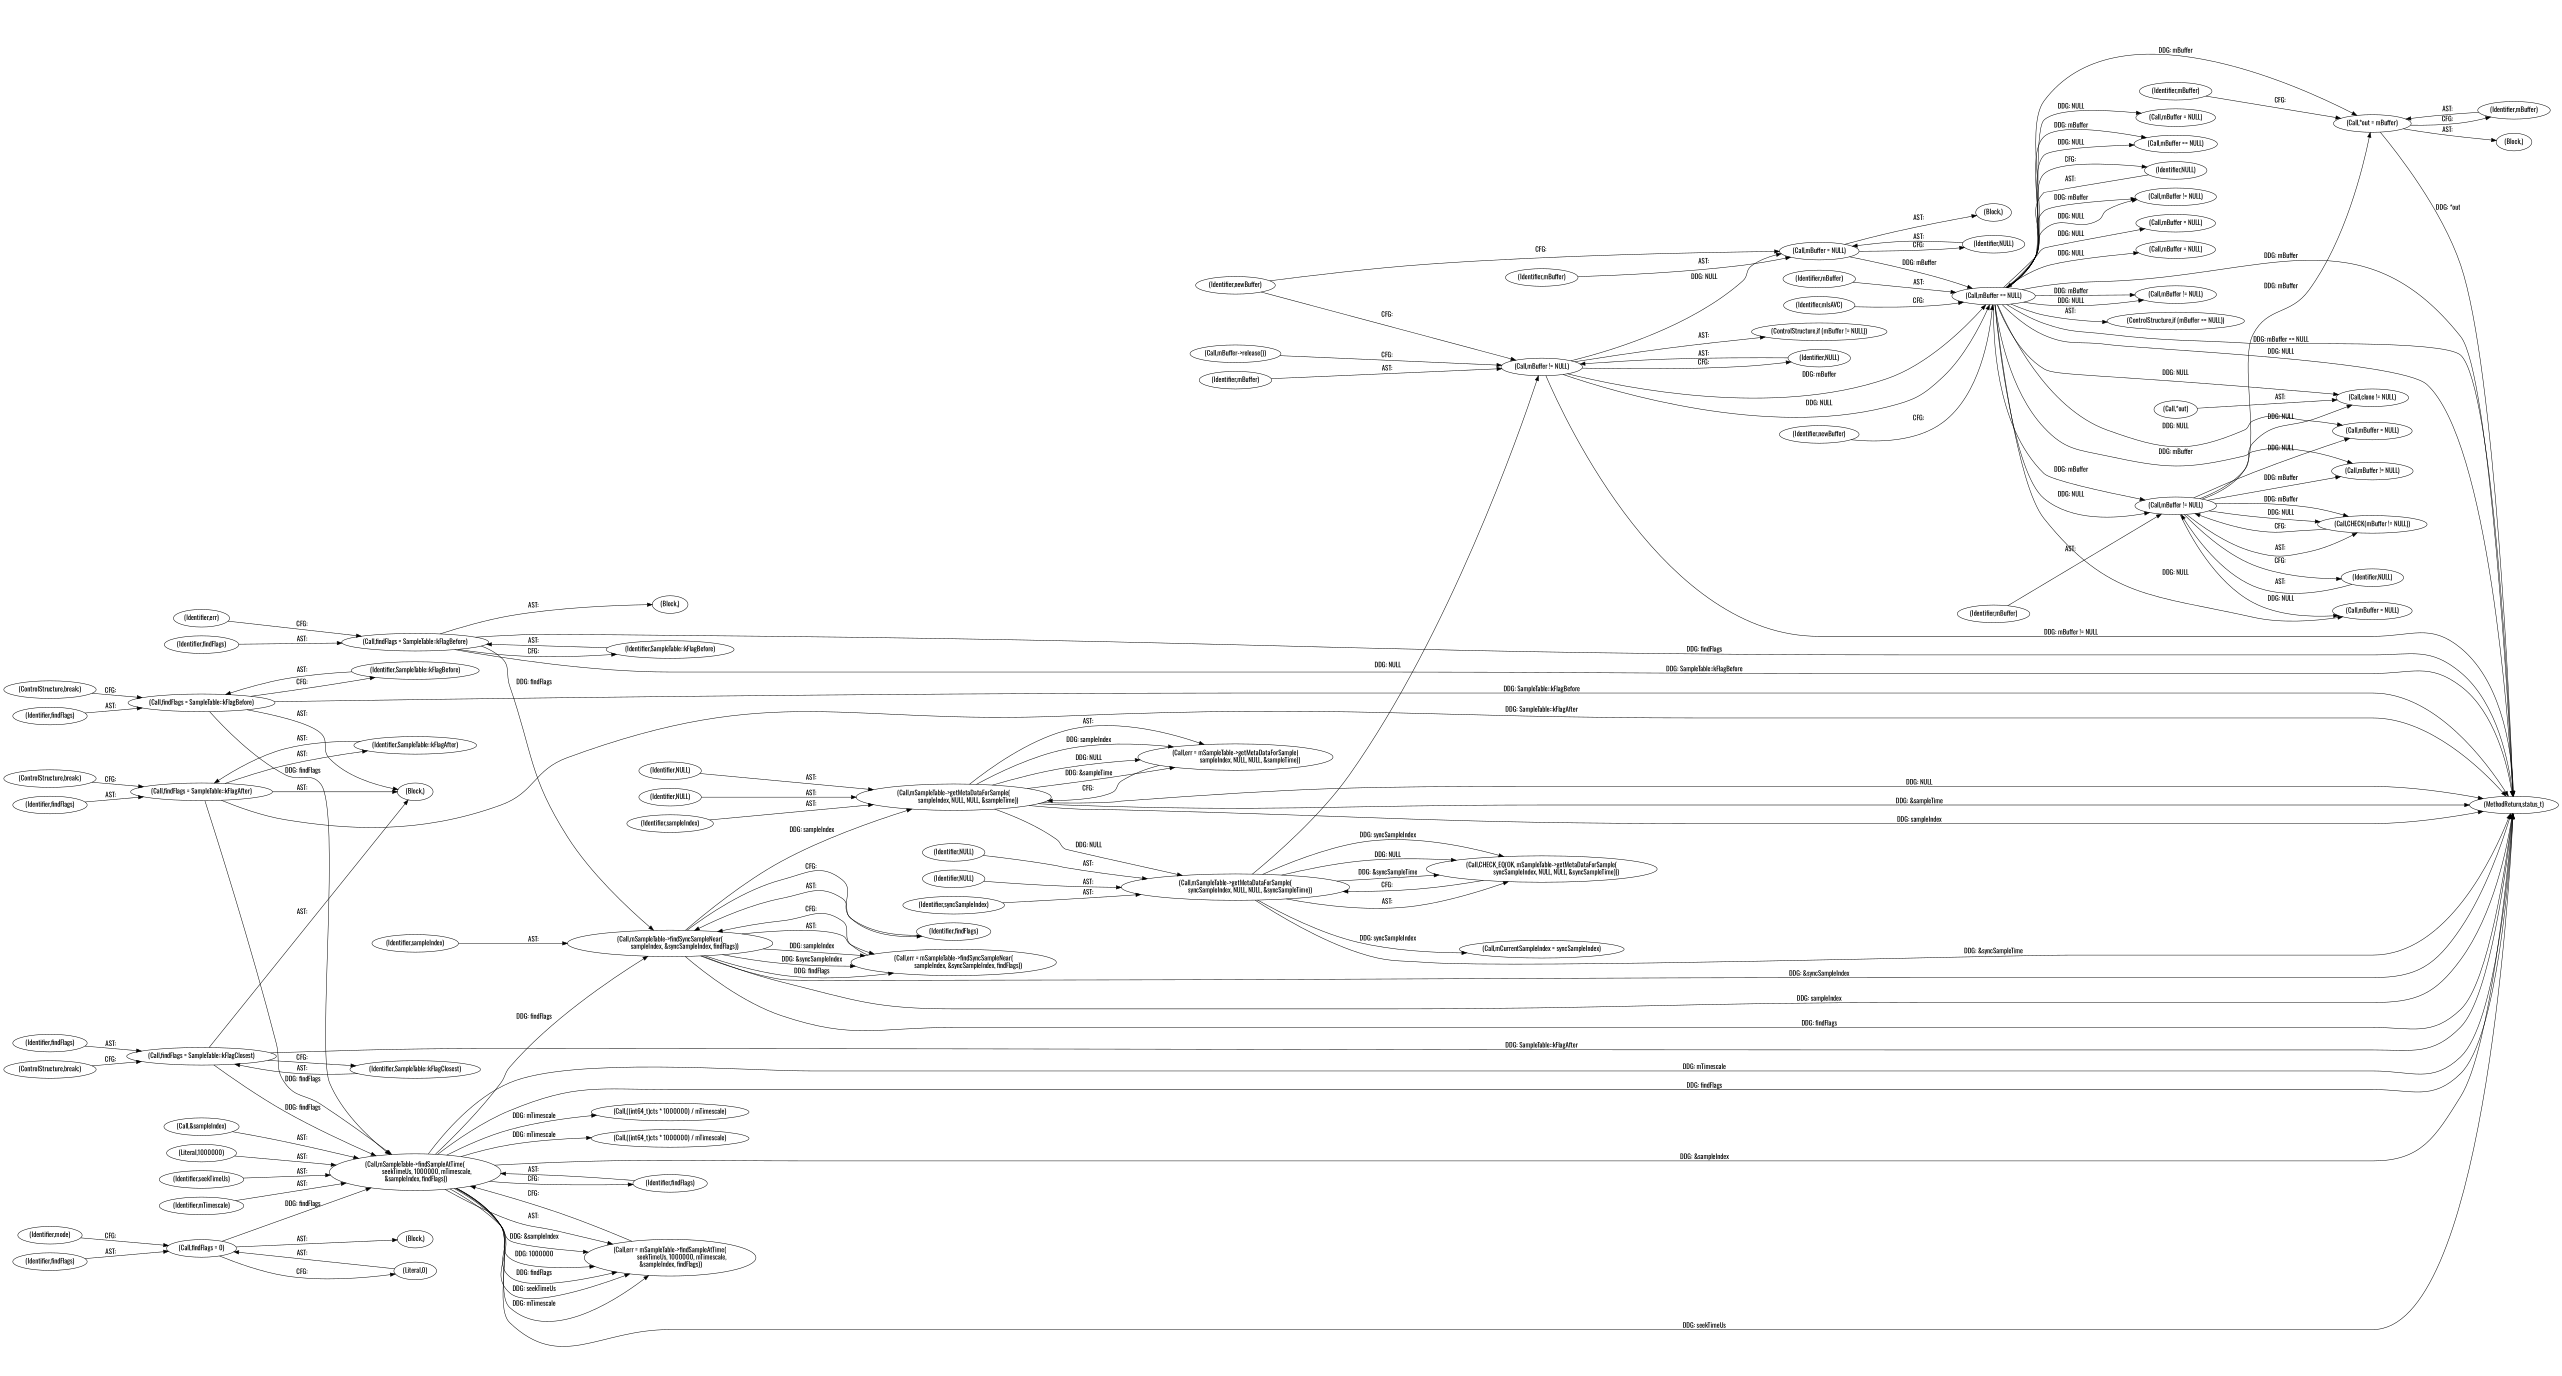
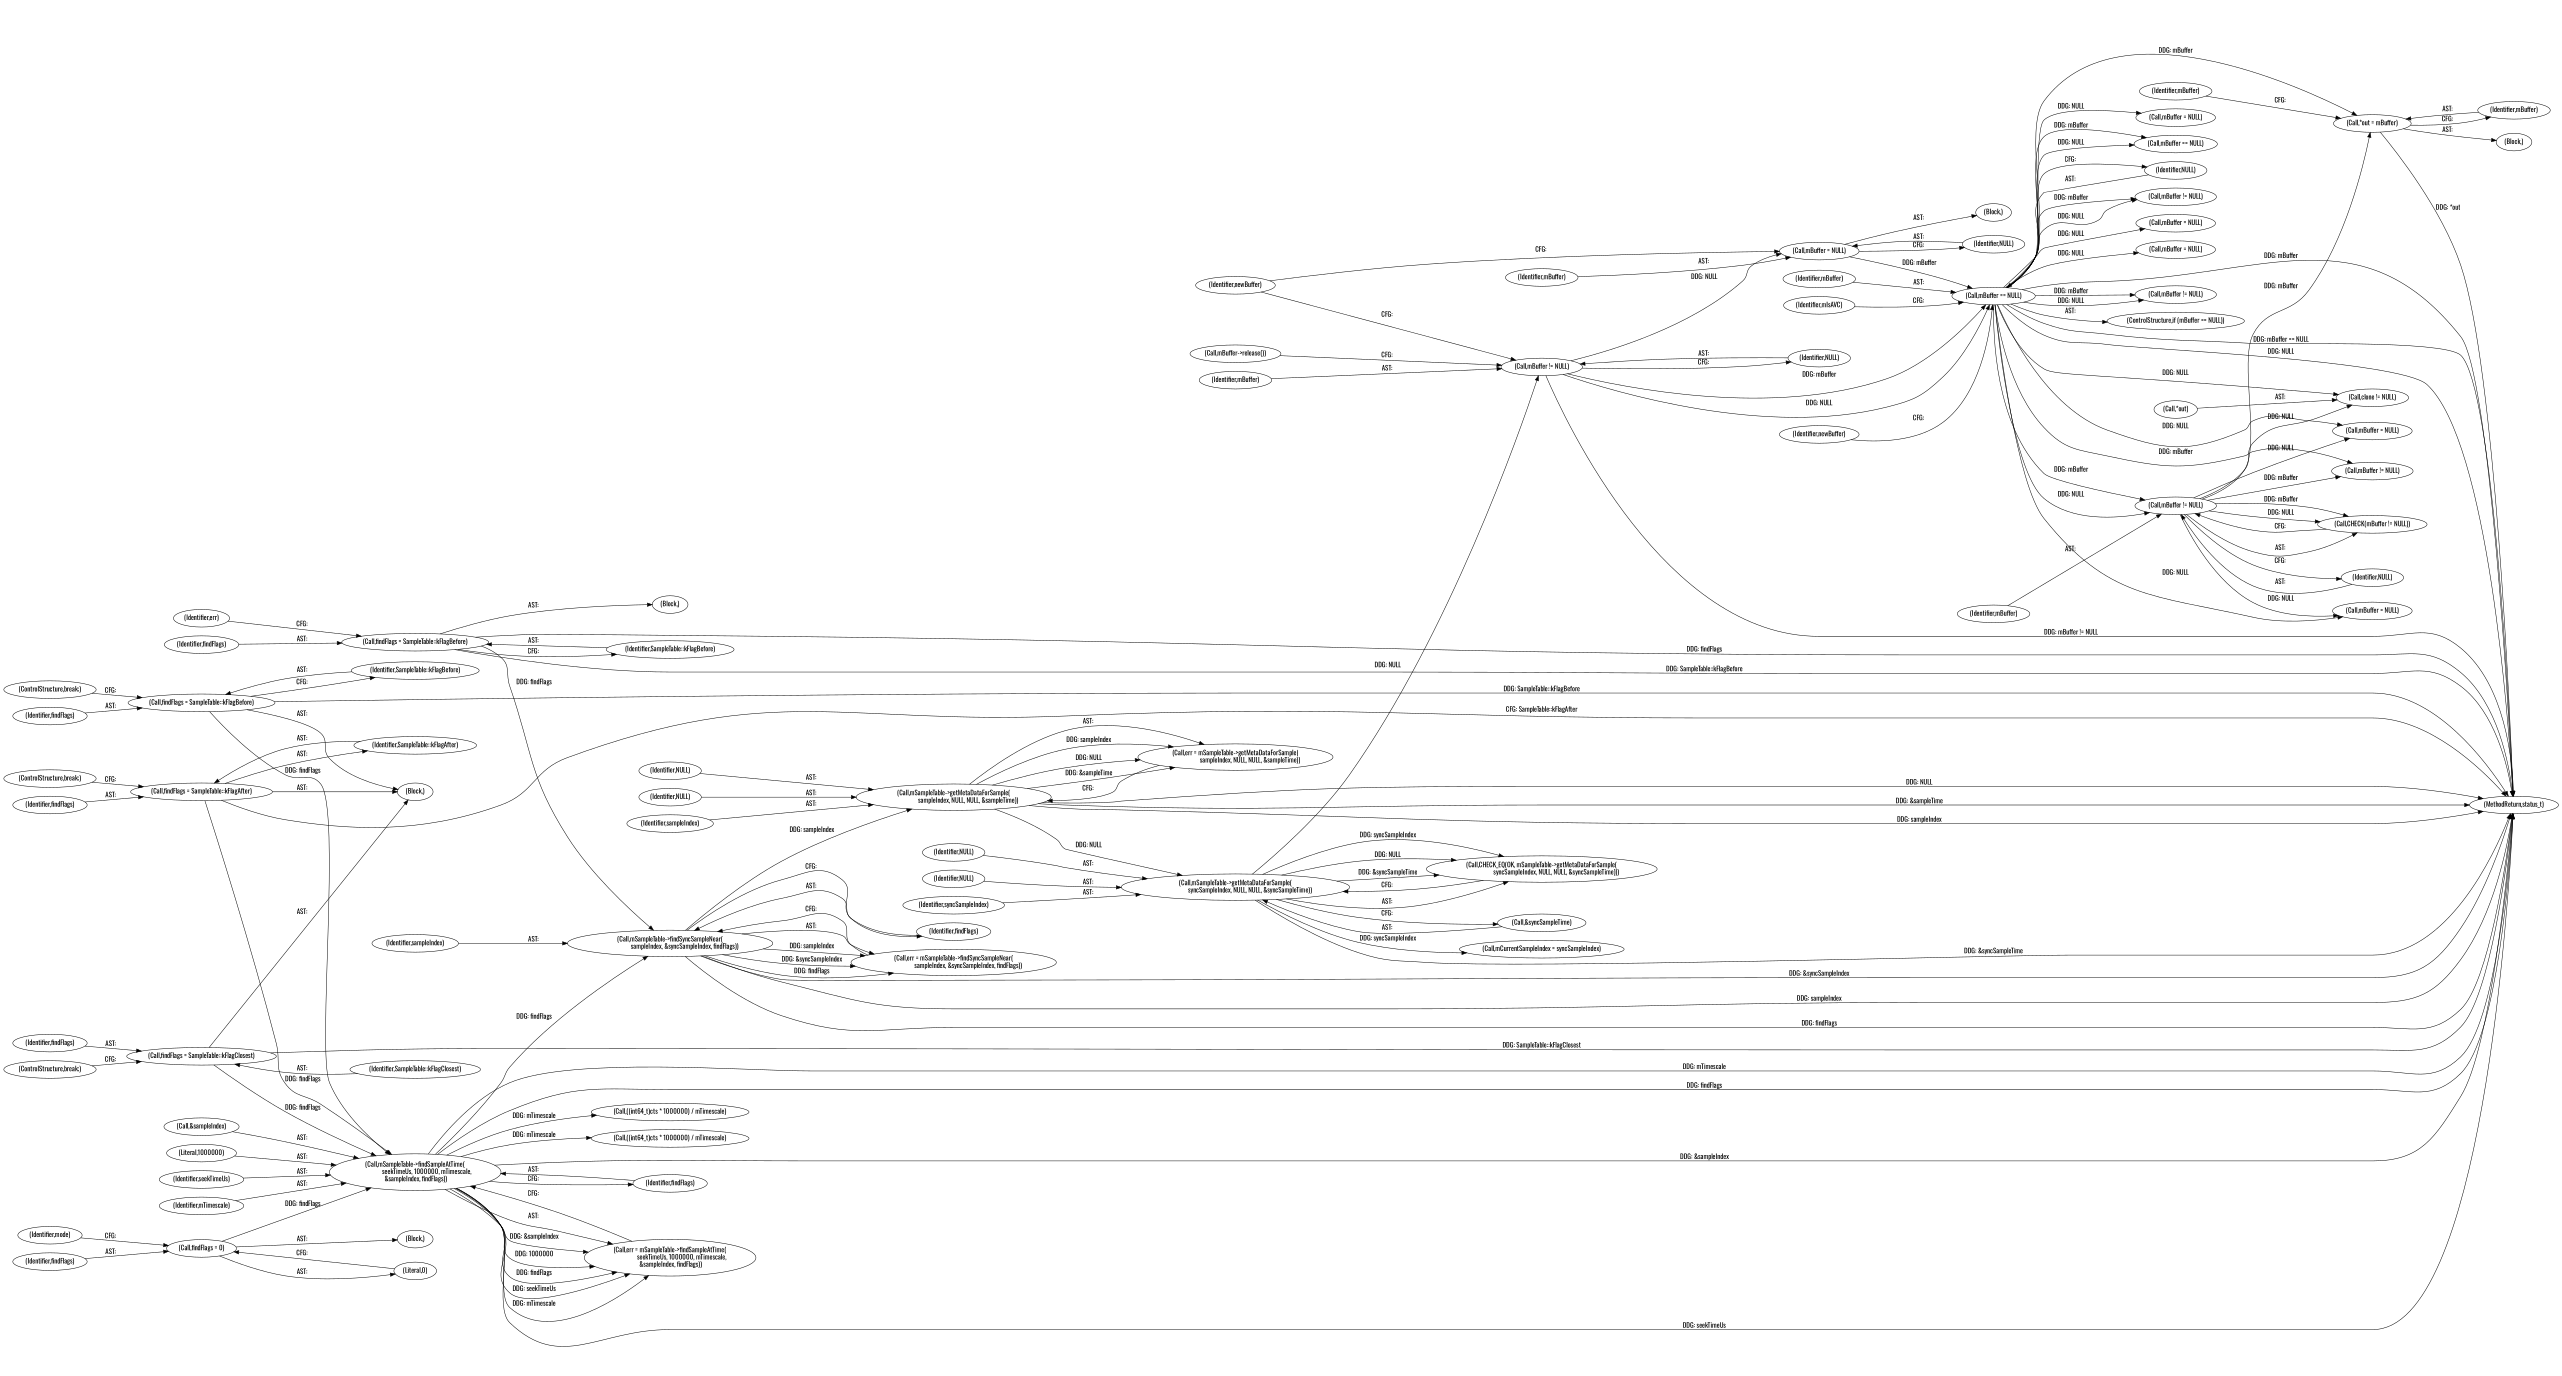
node "(ControlStructure,if (mBuffer != NULL))": removed
edge "(Call,findFlags = SampleTable::kFlagAfter)" -> "(MethodReturn,status_t)": label "DDG: SampleTable::kFlagAfter" -> "CFG: SampleTable::kFlagAfter"
node "(Call,&syncSampleTime)": added
edge "(Call,findFlags = SampleTable::kFlagClosest)" -> "(MethodReturn,status_t)": label "DDG: SampleTable::kFlagAfter" -> "DDG: SampleTable::kFlagClosest"
edge "(Call,findFlags = SampleTable::kFlagClosest)" -> "(Identifier,SampleTable::kFlagClosest)": removed, label "CFG:"
edge "(Literal,0)" -> "(Call,findFlags = 0)": label "AST: " -> "CFG: "
edge "(Call,findFlags = 0)" -> "(Literal,0)": label "CFG: " -> "AST: "
